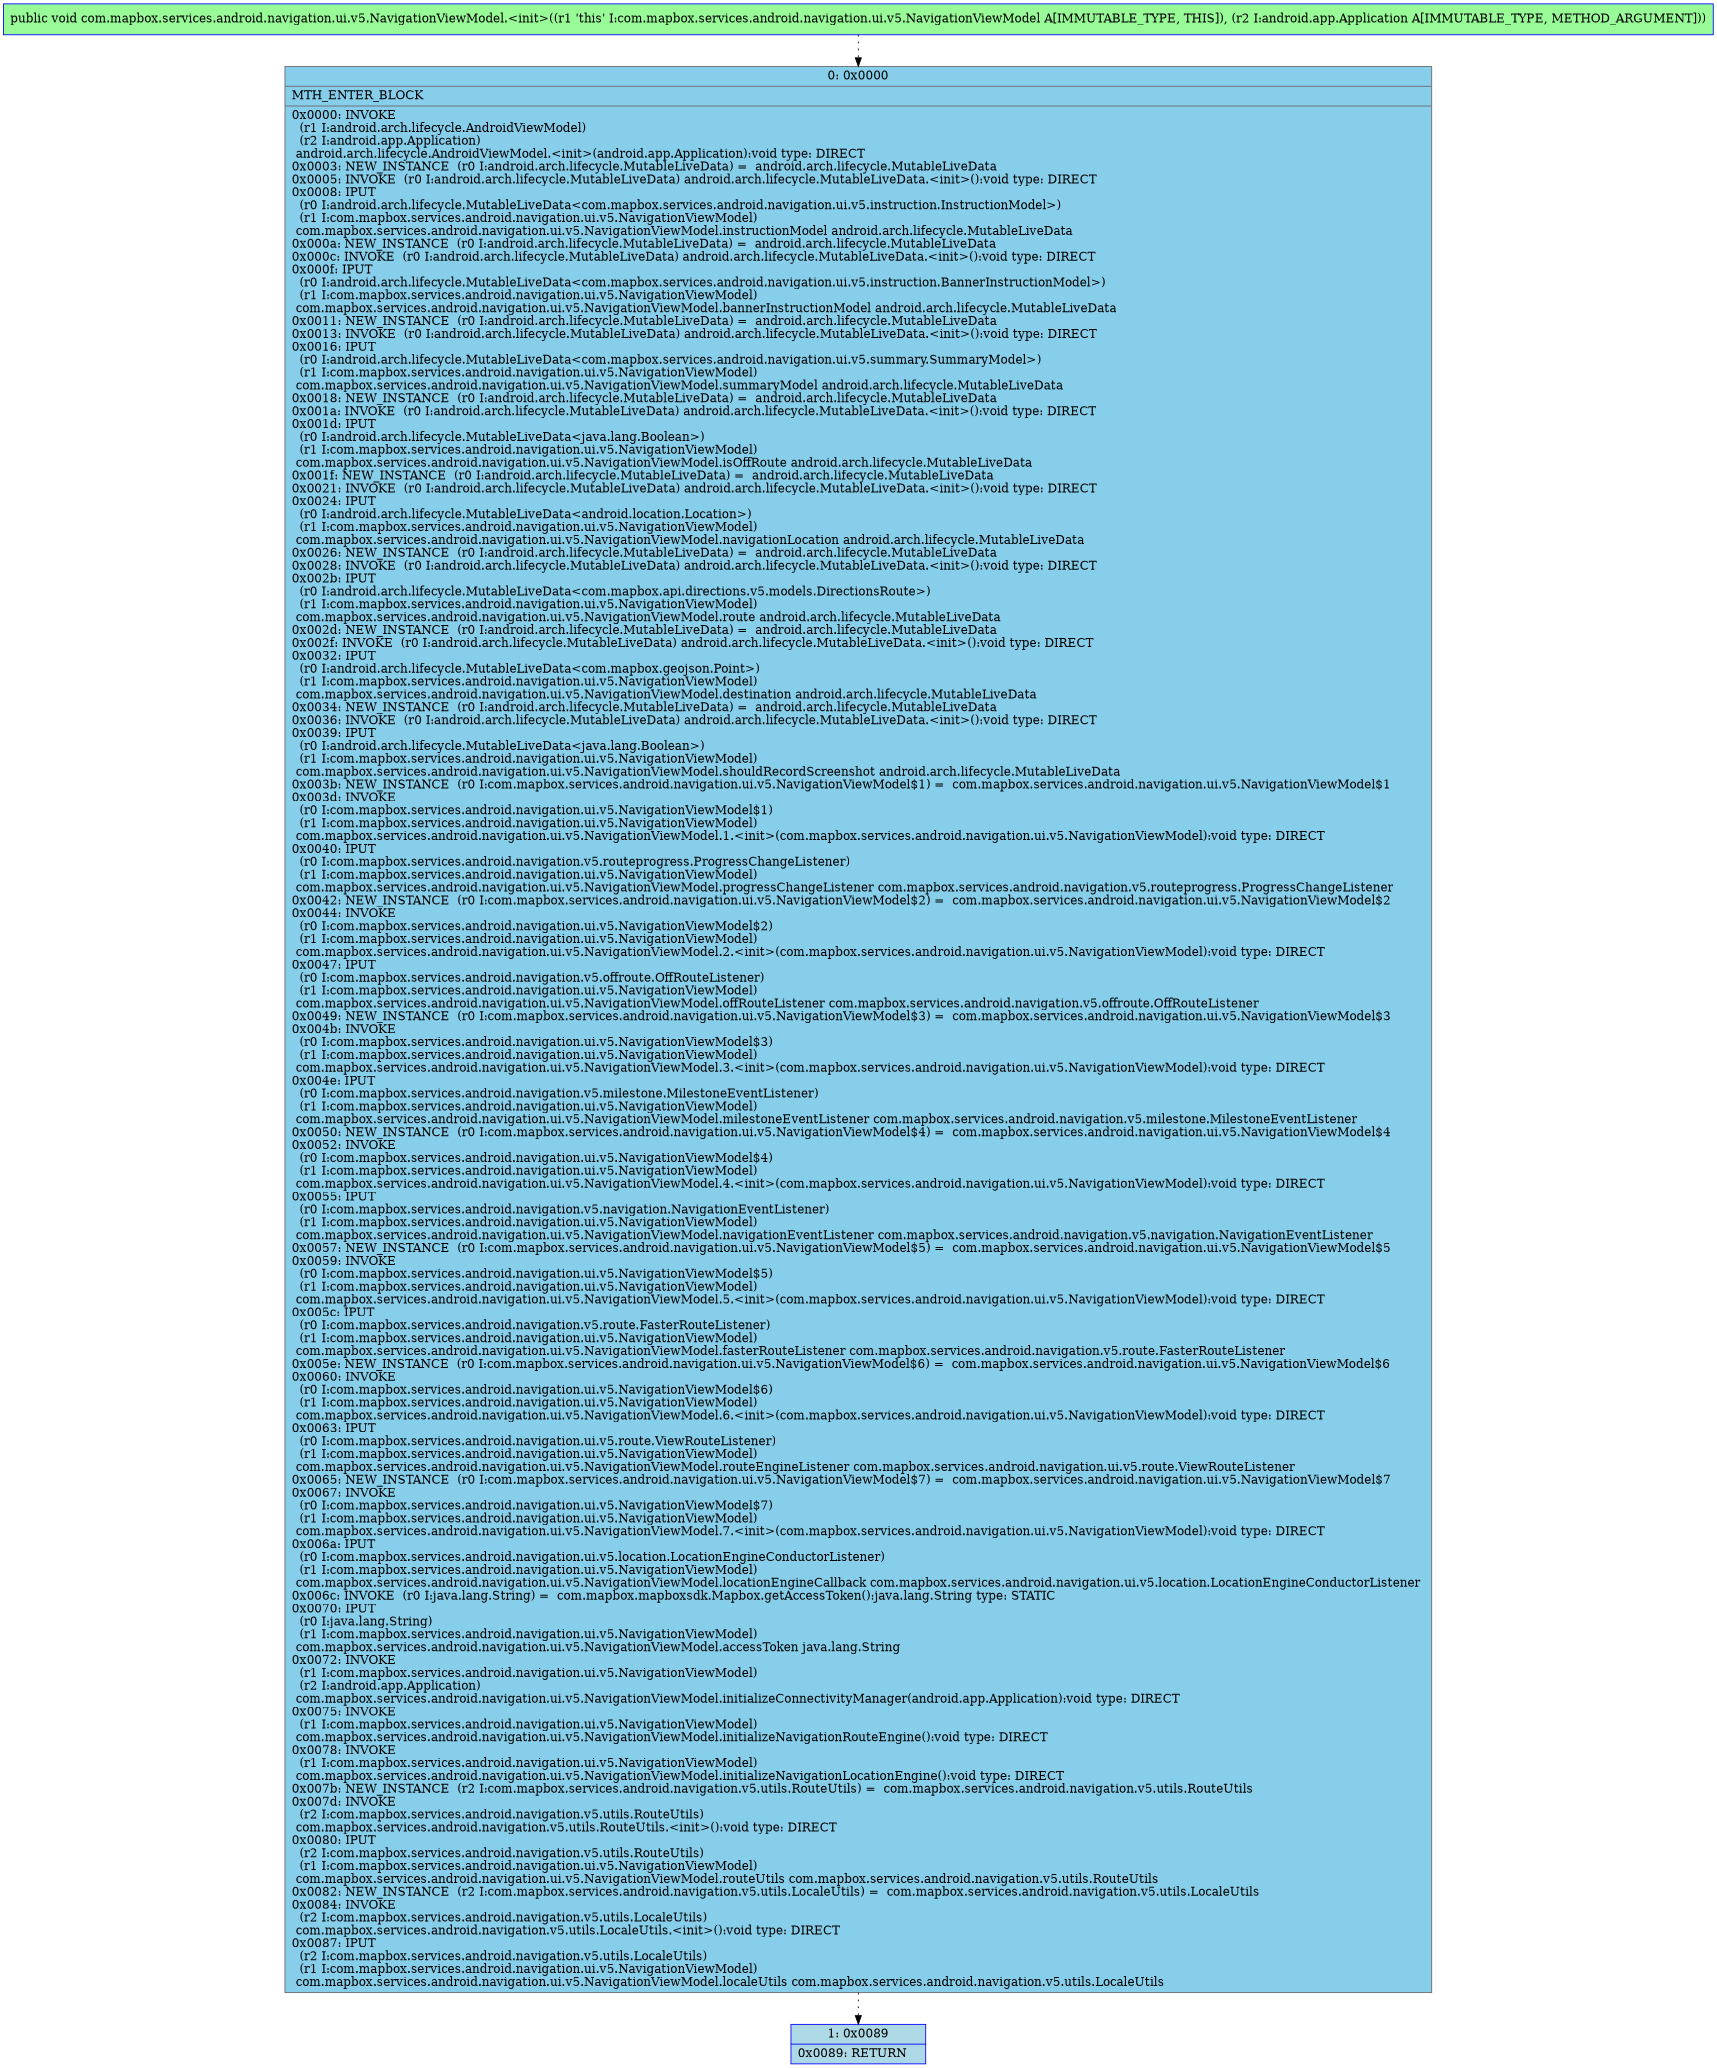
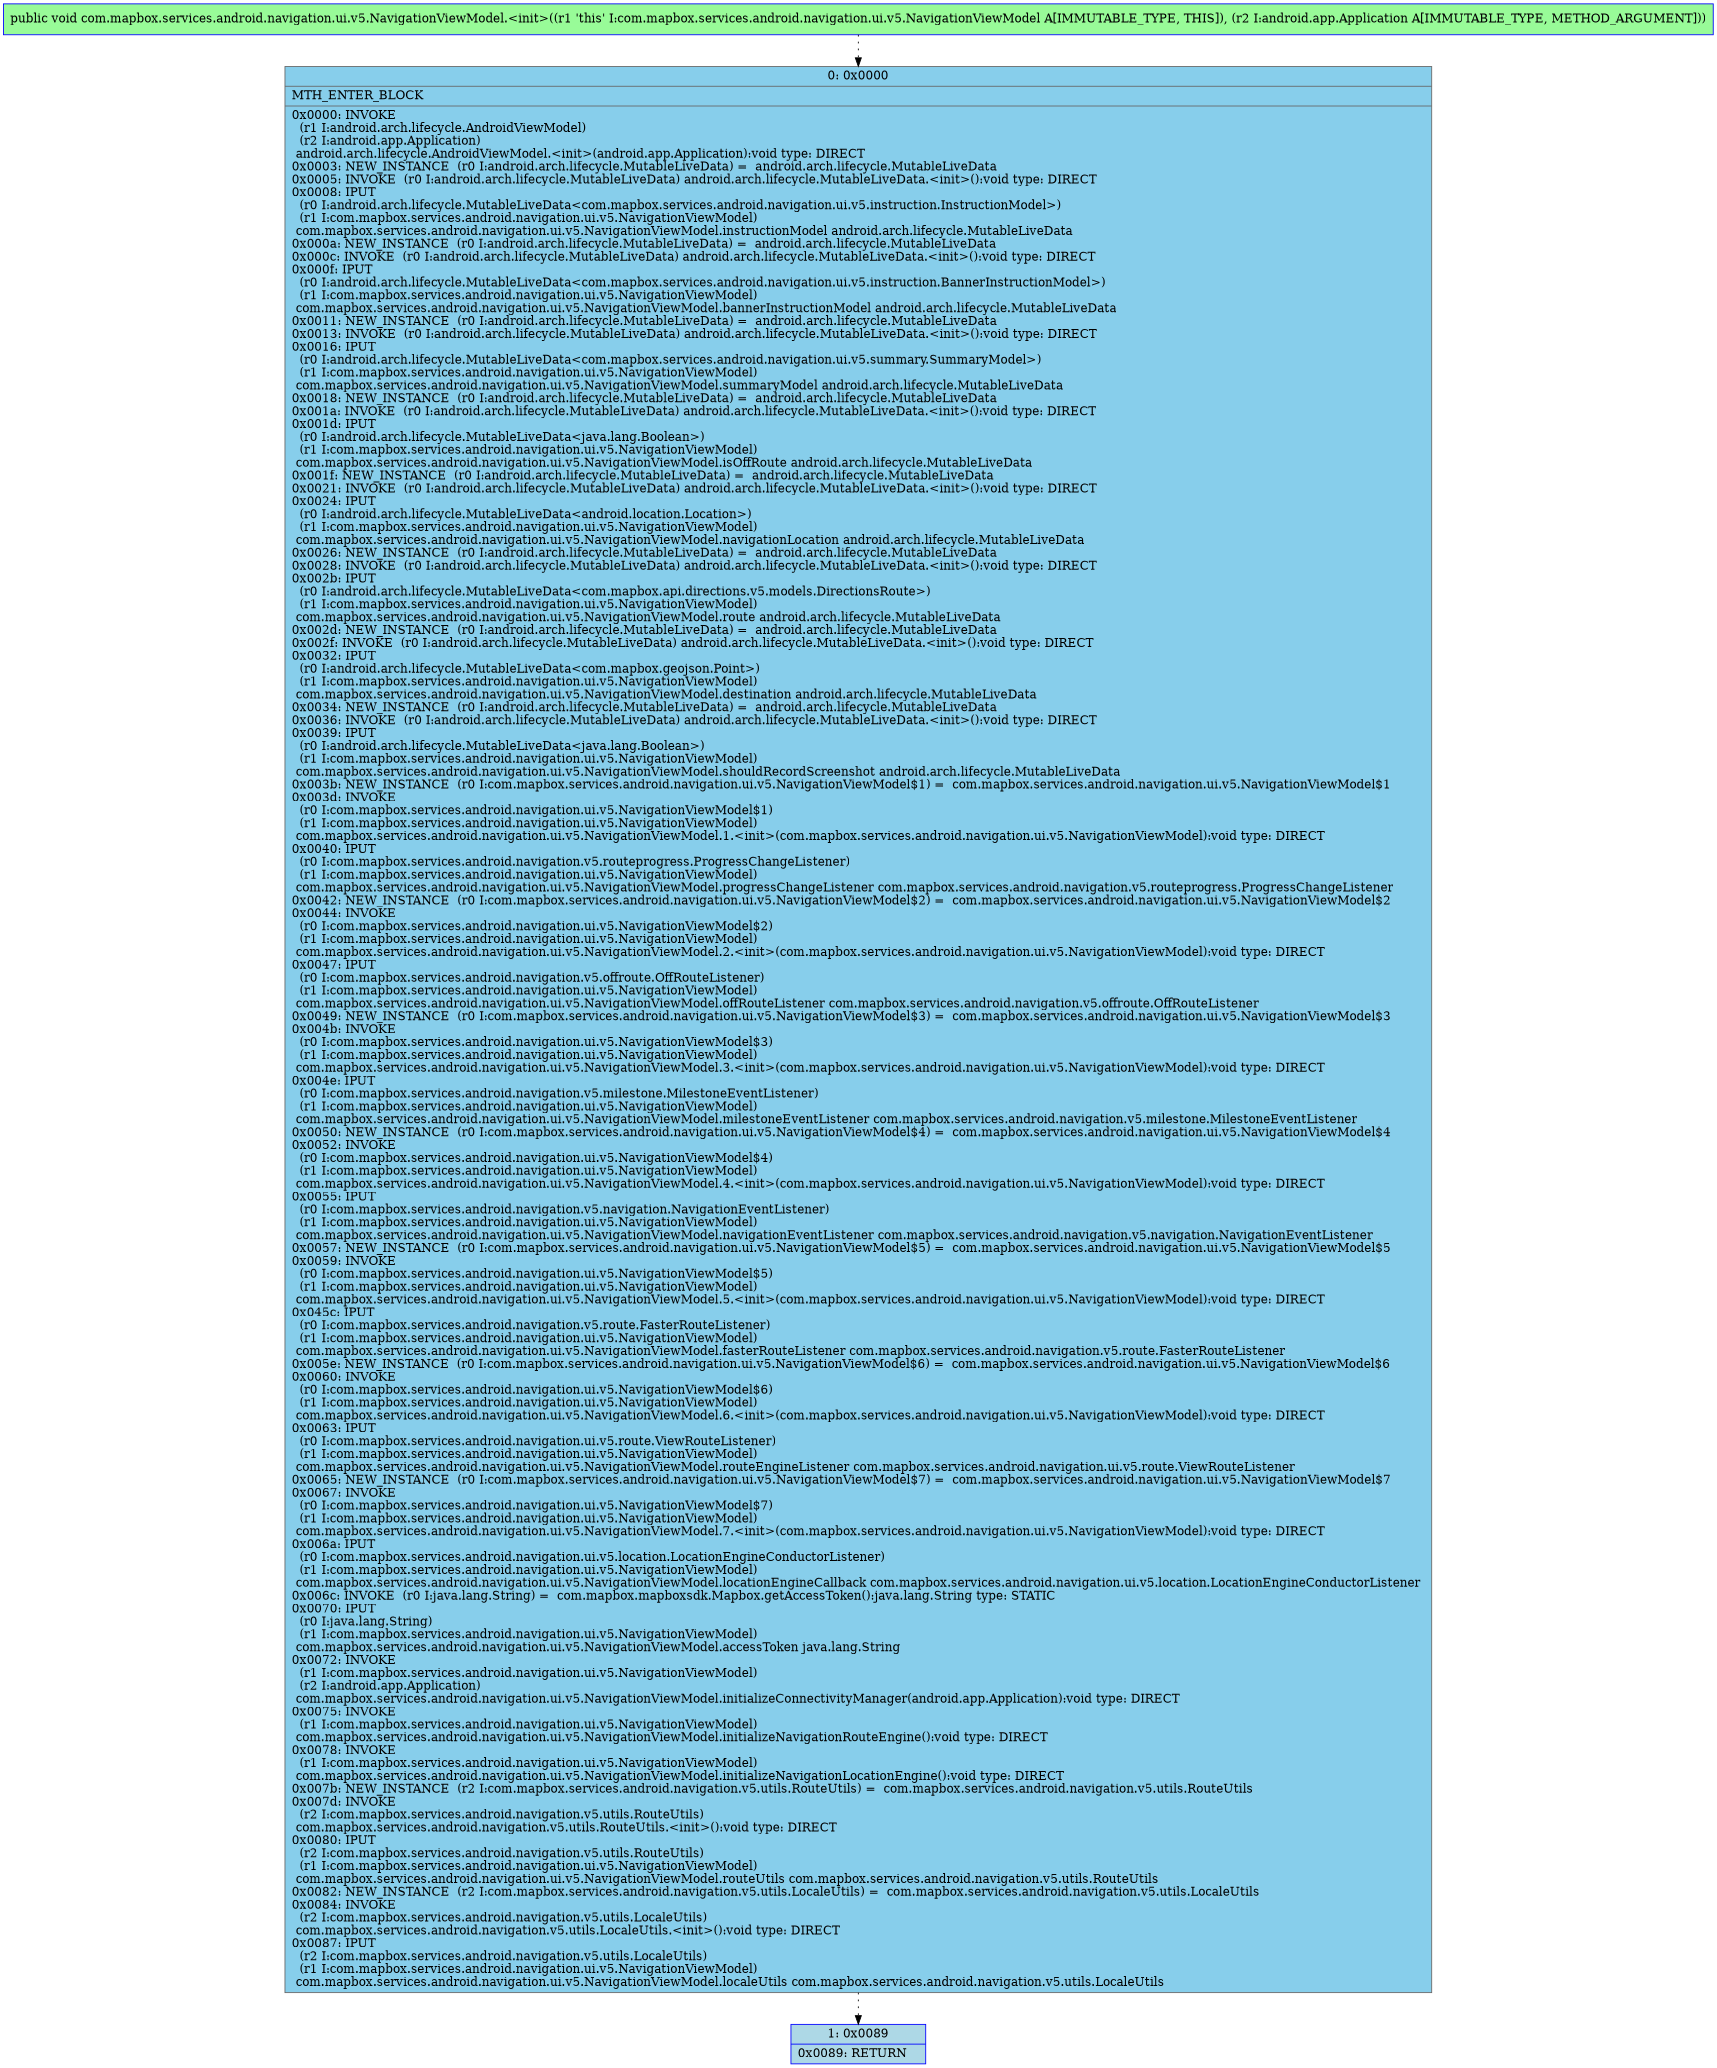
node "0: 0x0000": text "0x005c: IPUT" -> "0x045c: IPUT"
